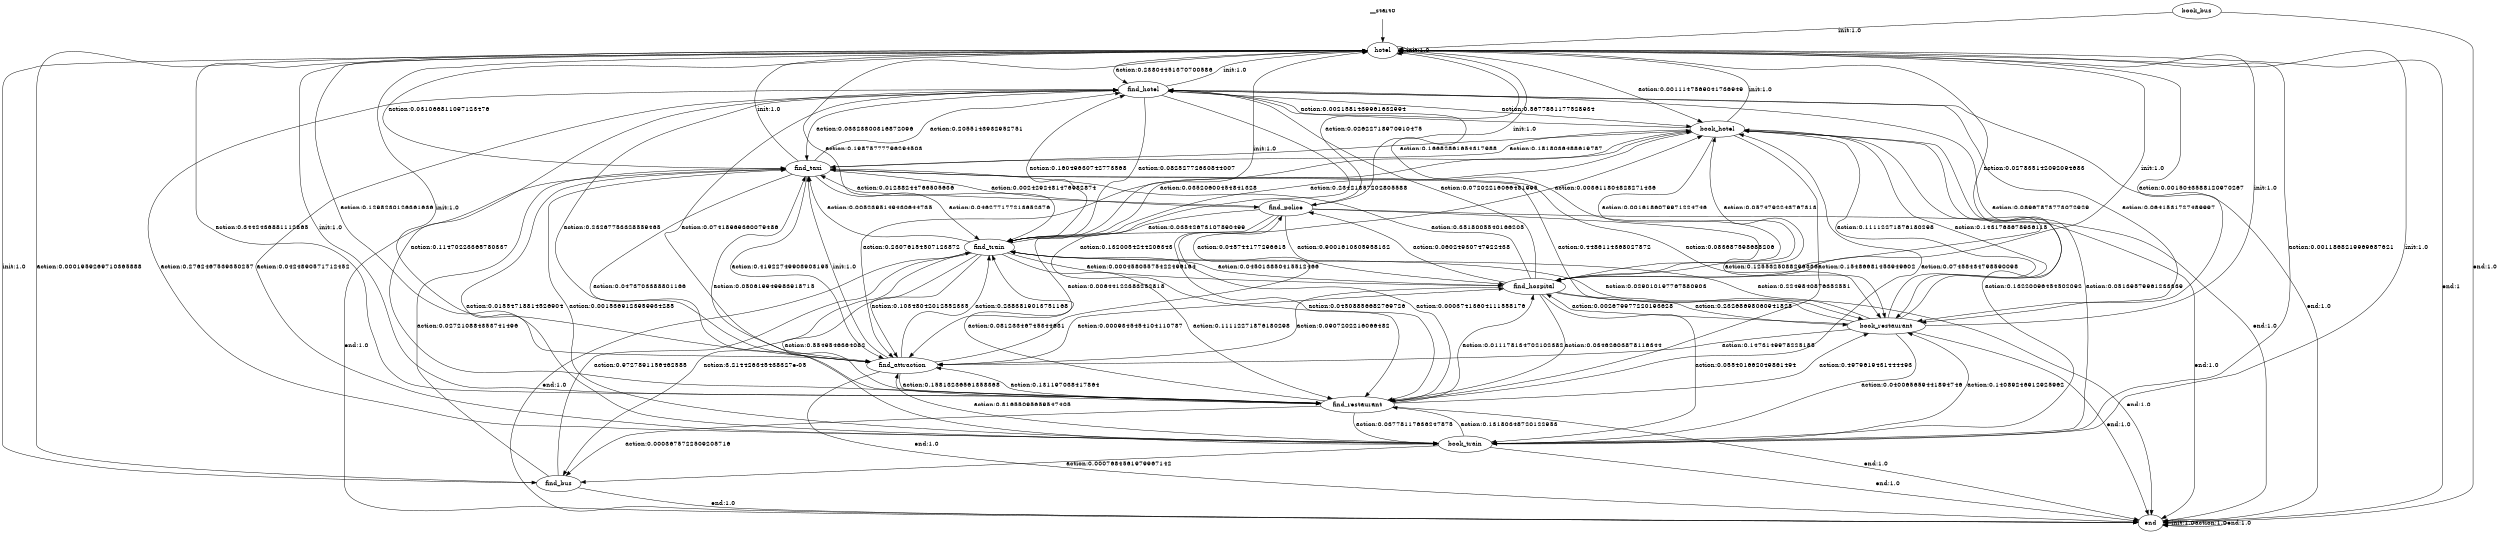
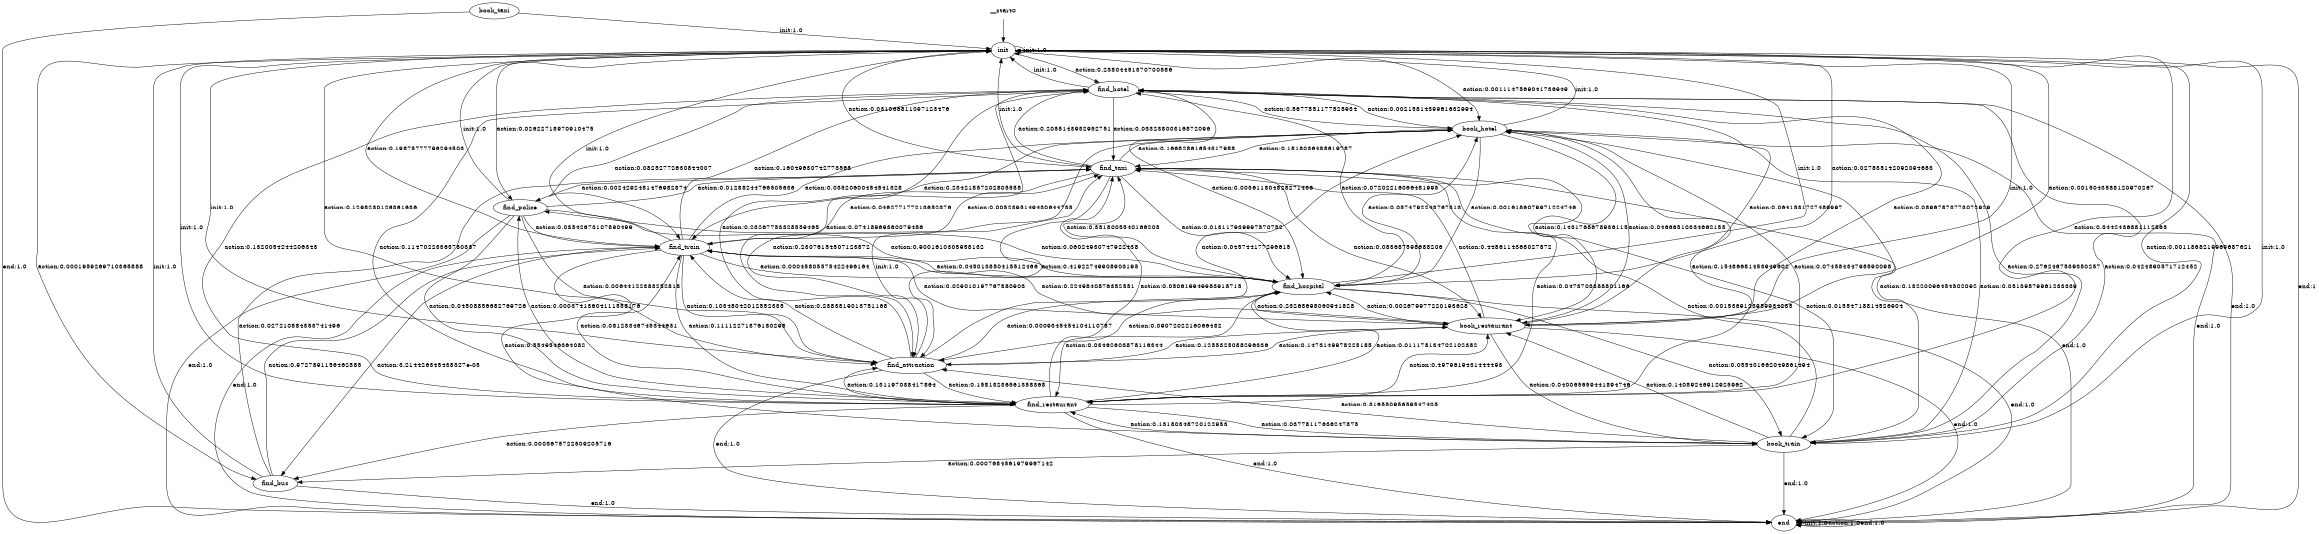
node "book_bus": label "book_bus" -> "book_taxi"
node "hotel": label "hotel" -> "init"
edge "find_police" -> "book_restaurant": now "find_attraction" -> "book_restaurant"
edge "book_restaurant" -> "book_hotel": label "action:0.11112271876180298" -> "action:0.04666510334662155"
edge "find_taxi" -> "find_hospital": added, label "action:0.013117939997570752"
